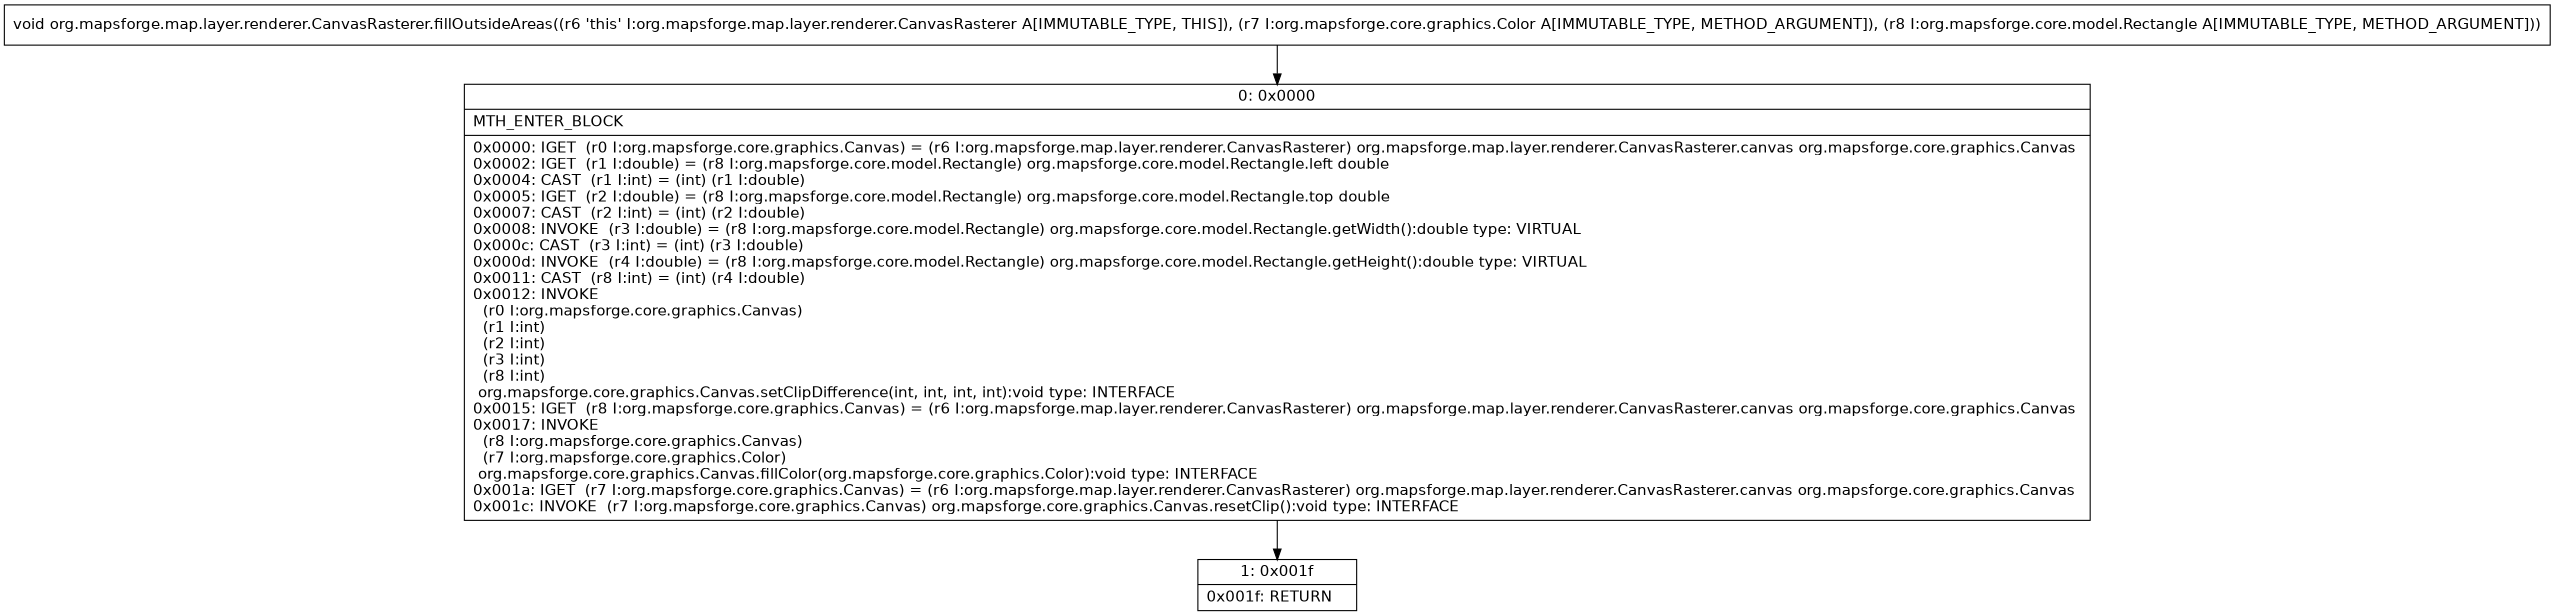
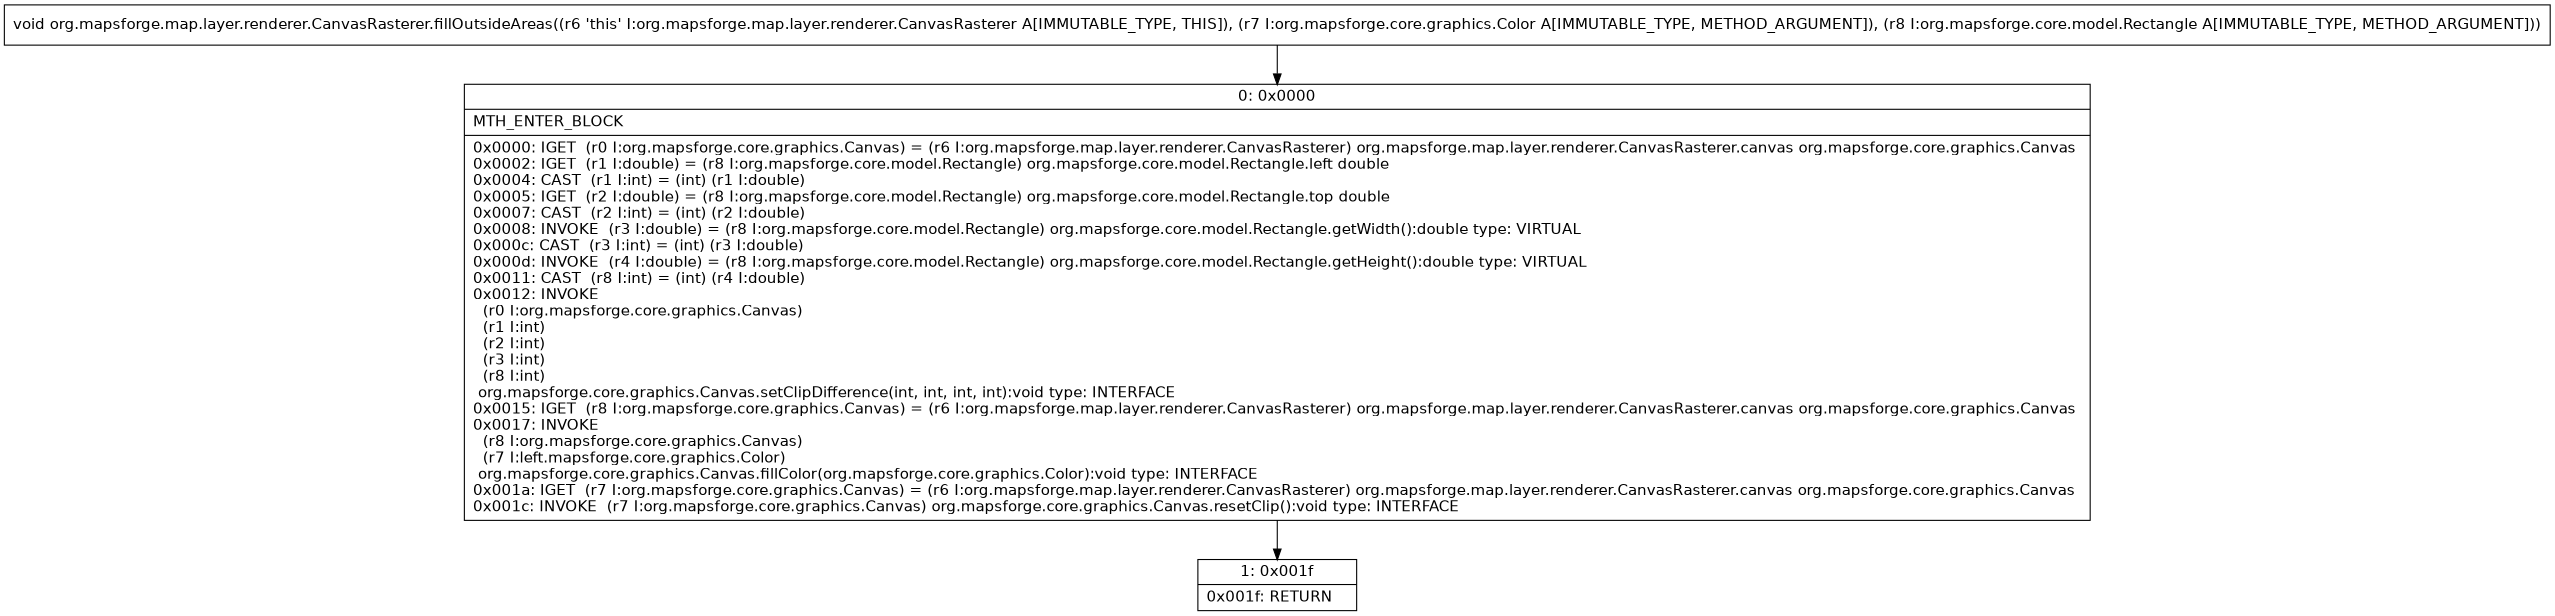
node "0: 0x0000": text "(r7 I:org.mapsforge.core.graphics.Color)" -> "(r7 I:left.mapsforge.core.graphics.Color)"
